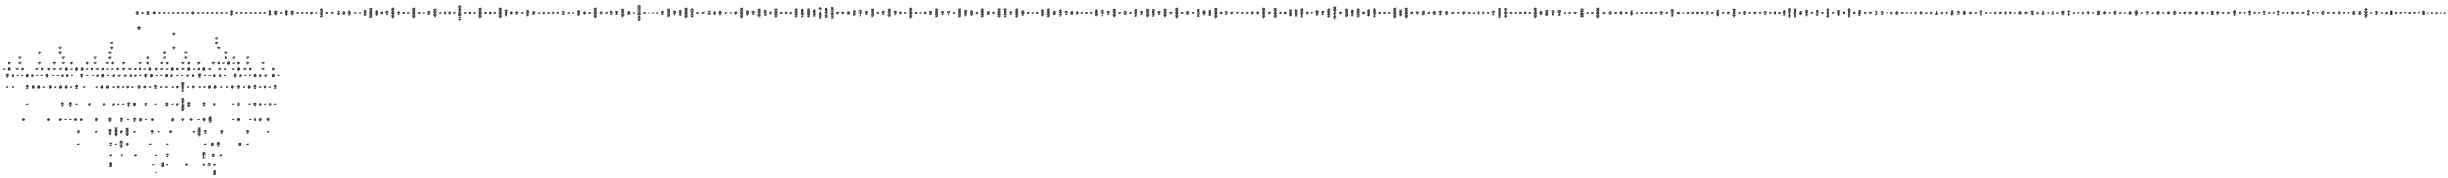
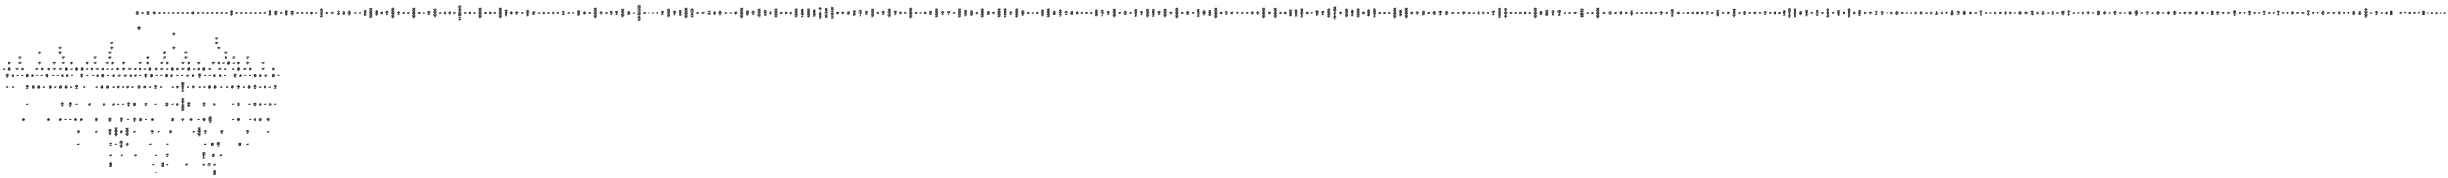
node "# 0x3f8b JUMPDEST PUSHX Data PUSHX Data JUMPI": removed
node "# 0x38a JUMPDEST PUSHX StorData SLOAD": removed
